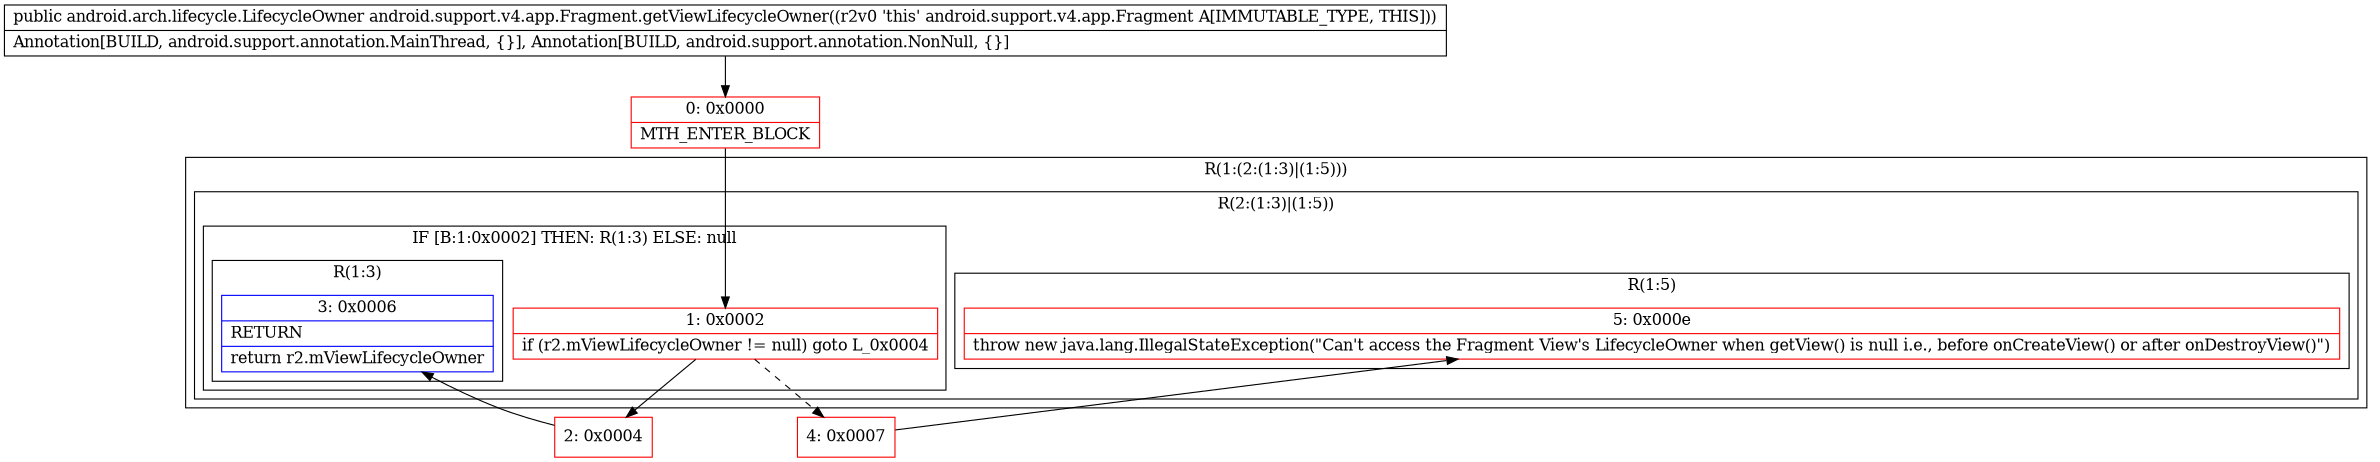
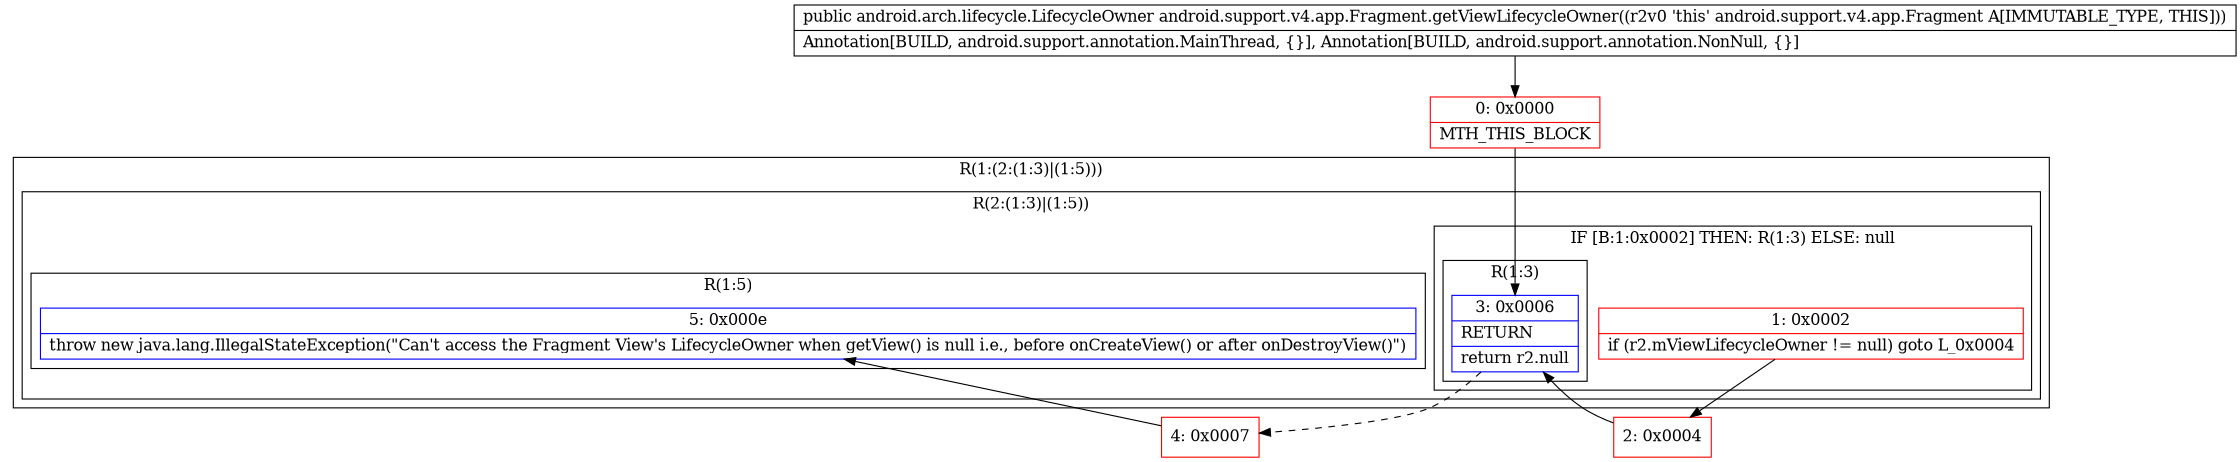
node "0: 0x0000": text "MTH_ENTER_BLOCK" -> "MTH_THIS_BLOCK"
edge "0: 0x0000" -> "1: 0x0002": now "0: 0x0000" -> "3: 0x0006"
node "5: 0x000e": color red -> blue
node "3: 0x0006": text "return r2.mViewLifecycleOwner" -> "return r2.null"
edge "1: 0x0002" -> "4: 0x0007": now "3: 0x0006" -> "4: 0x0007"
